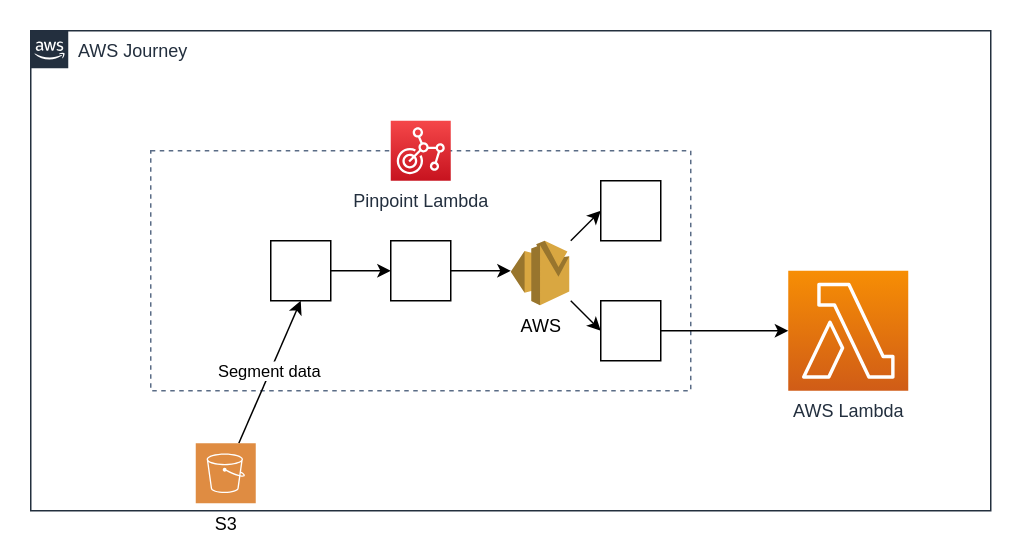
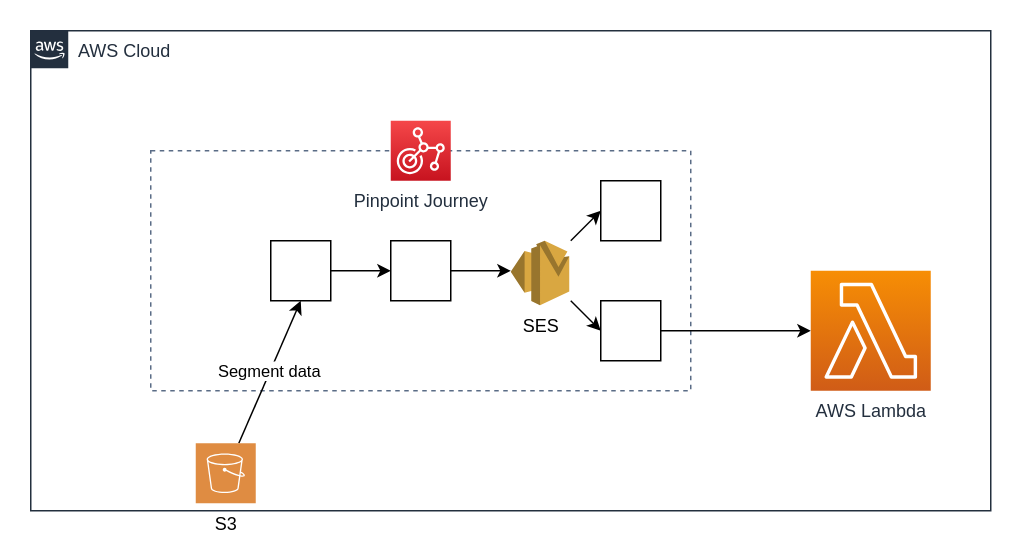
node "AWS Journey": label "AWS Journey" -> "AWS Cloud"
node "Pinpoint Lambda": label "Pinpoint Lambda" -> "Pinpoint Journey"
node "AWS": label "AWS" -> "SES"
node "AWS Lambda": moved (848, 331) -> (871, 331)
